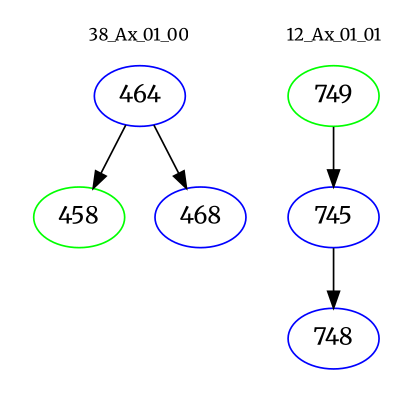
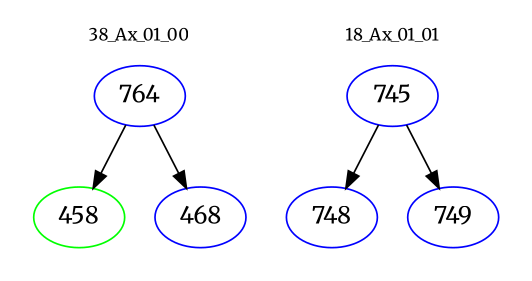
cluster "12_Ax_01_01": label "12_Ax_01_01" -> "18_Ax_01_01"
node "464": label "464" -> "764"
node "749": color green -> blue
edge "749" -> "745": reversed
